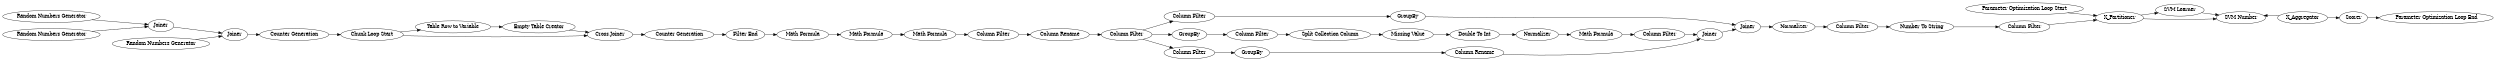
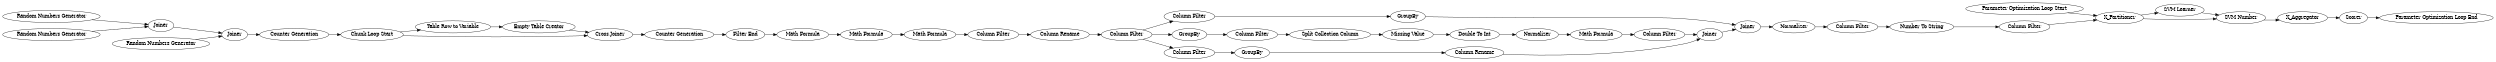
edge "X_Aggregator" -> "SVM Number": reversed
